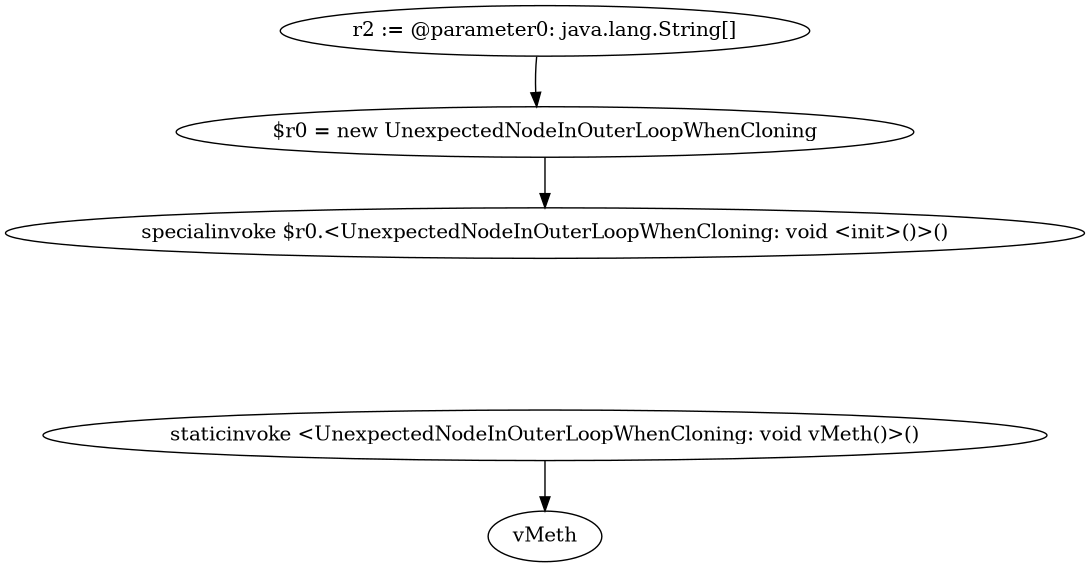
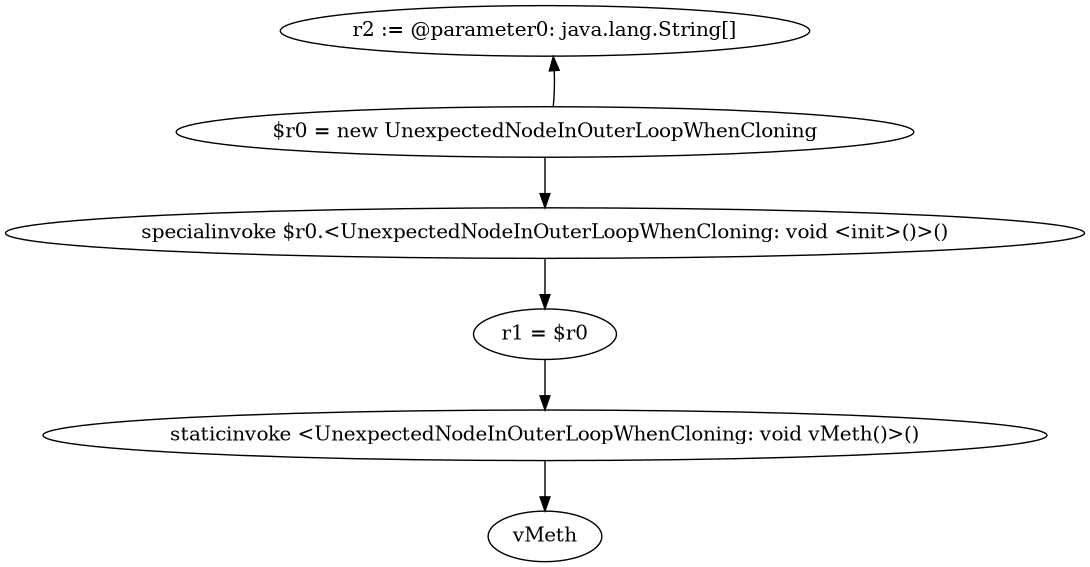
edge "r2 := @parameter0: java.lang.String[]" -> "$r0 = new UnexpectedNodeInOuterLoopWhenCloning": reversed
node "r1 = $r0": added
